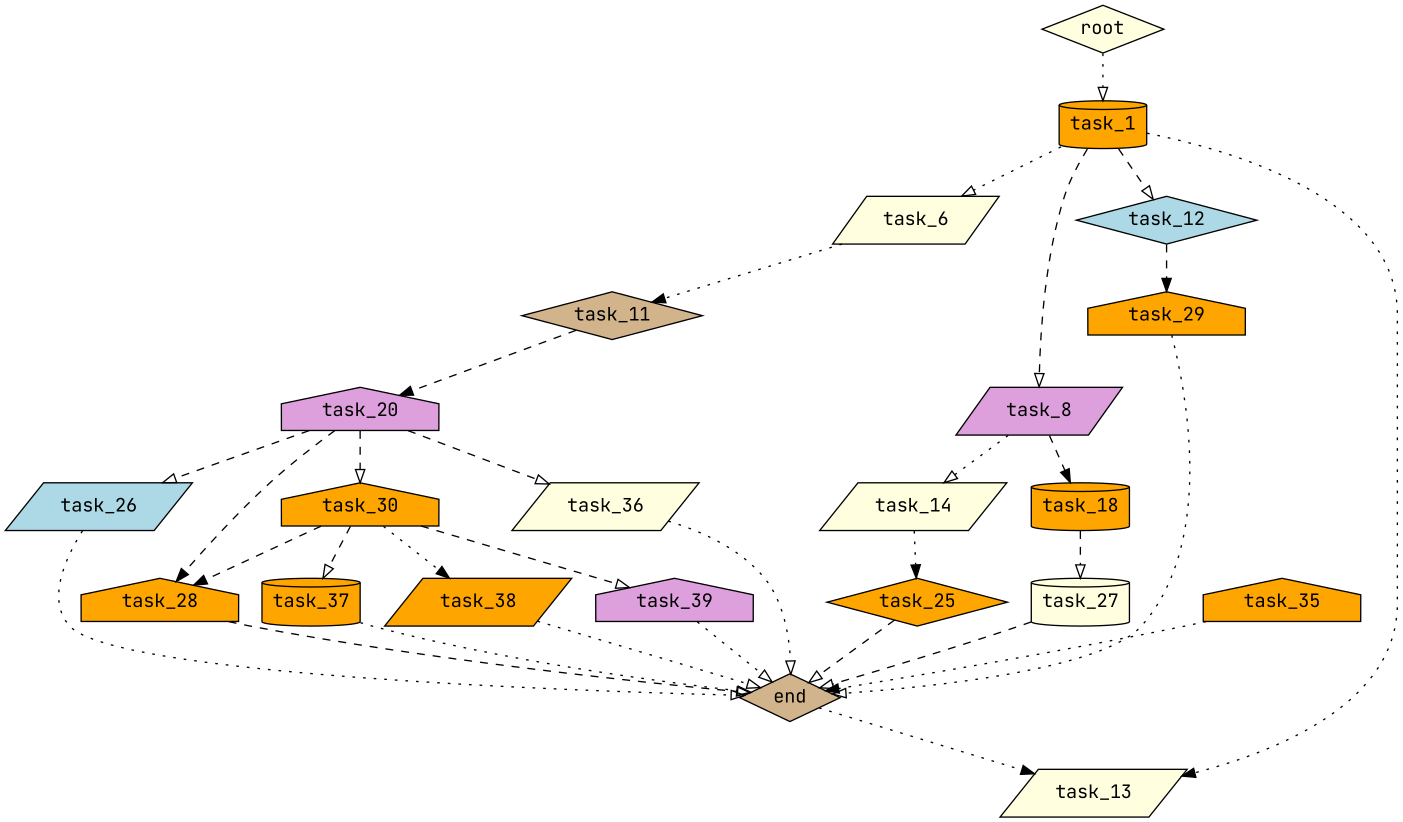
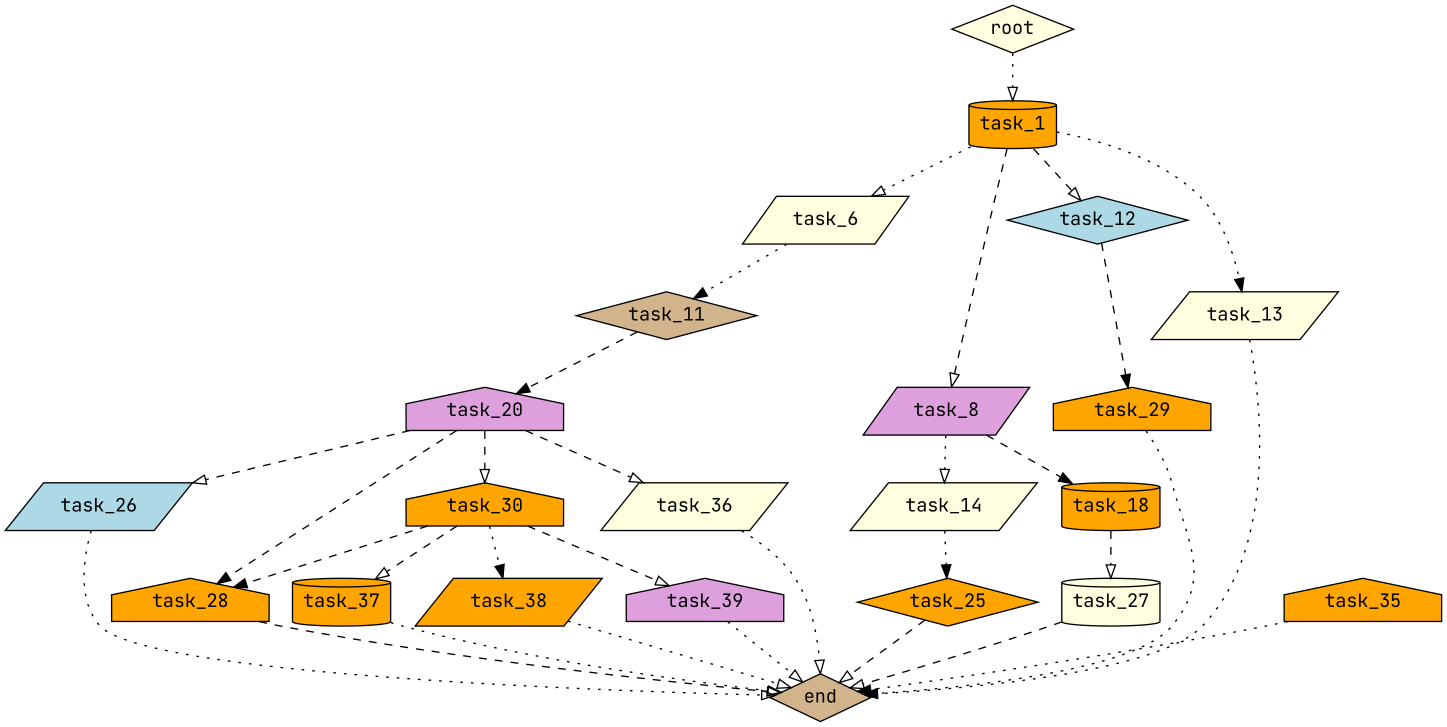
edge "end" -> "task_13": reversed
